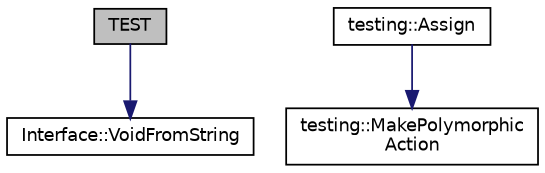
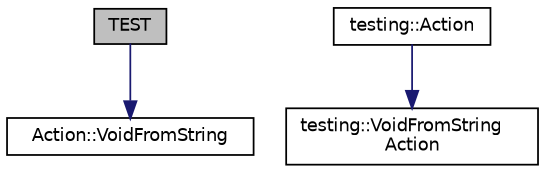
node "testing::Assign": label "testing::Assign" -> "testing::Action"
node "Interface::VoidFromString": label "Interface::VoidFromString" -> "Action::VoidFromString"
node "testing::MakePolymorphic Action": label "testing::MakePolymorphic Action" -> "testing::VoidFromString Action"
